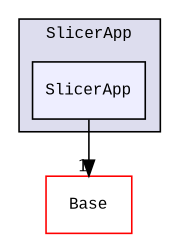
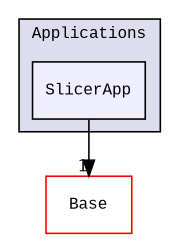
cluster "SlicerApp": label "SlicerApp" -> "Applications"
